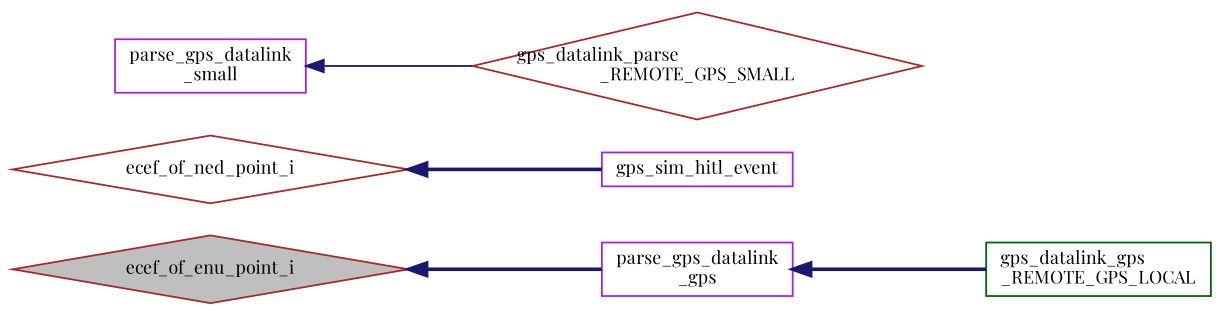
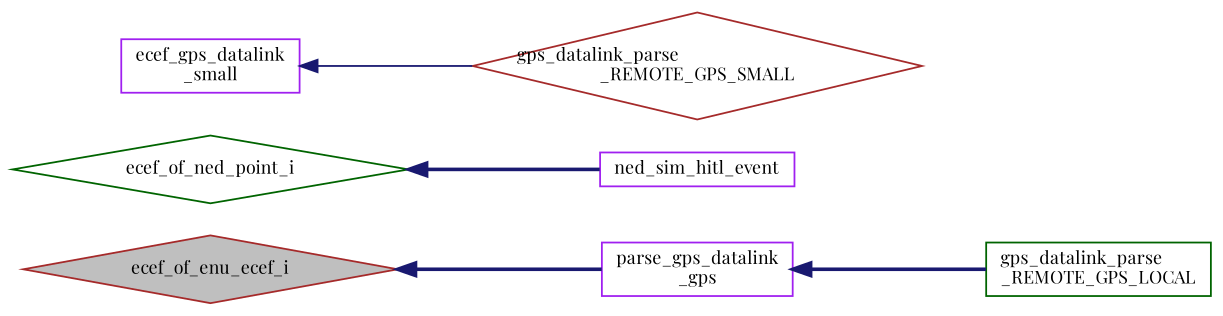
node "parse_gps_datalink _small": label "parse_gps_datalink _small" -> "ecef_gps_datalink _small"
node "ecef_of_ned_point_i": color brown -> darkgreen
node "gps_sim_hitl_event": label "gps_sim_hitl_event" -> "ned_sim_hitl_event"
node "ecef_of_enu_point_i": label "ecef_of_enu_point_i" -> "ecef_of_enu_ecef_i"
node "gps_datalink_gps _REMOTE_GPS_LOCAL": label "gps_datalink_gps _REMOTE_GPS_LOCAL" -> "gps_datalink_parse _REMOTE_GPS_LOCAL"
